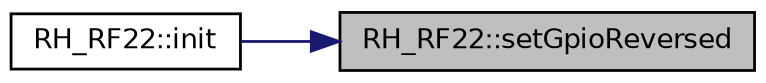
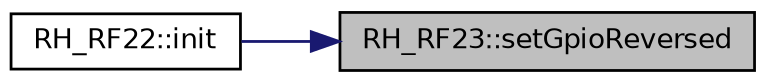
node "RH_RF22::setGpioReversed": label "RH_RF22::setGpioReversed" -> "RH_RF23::setGpioReversed"
